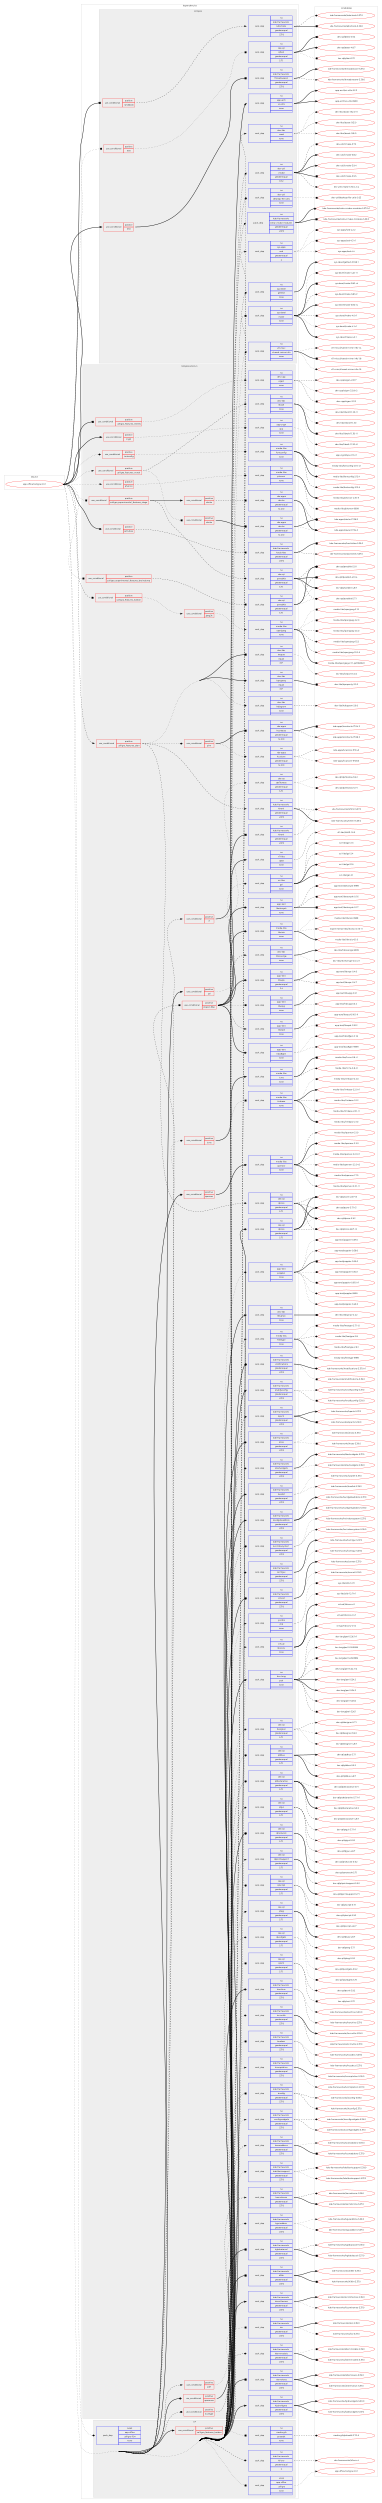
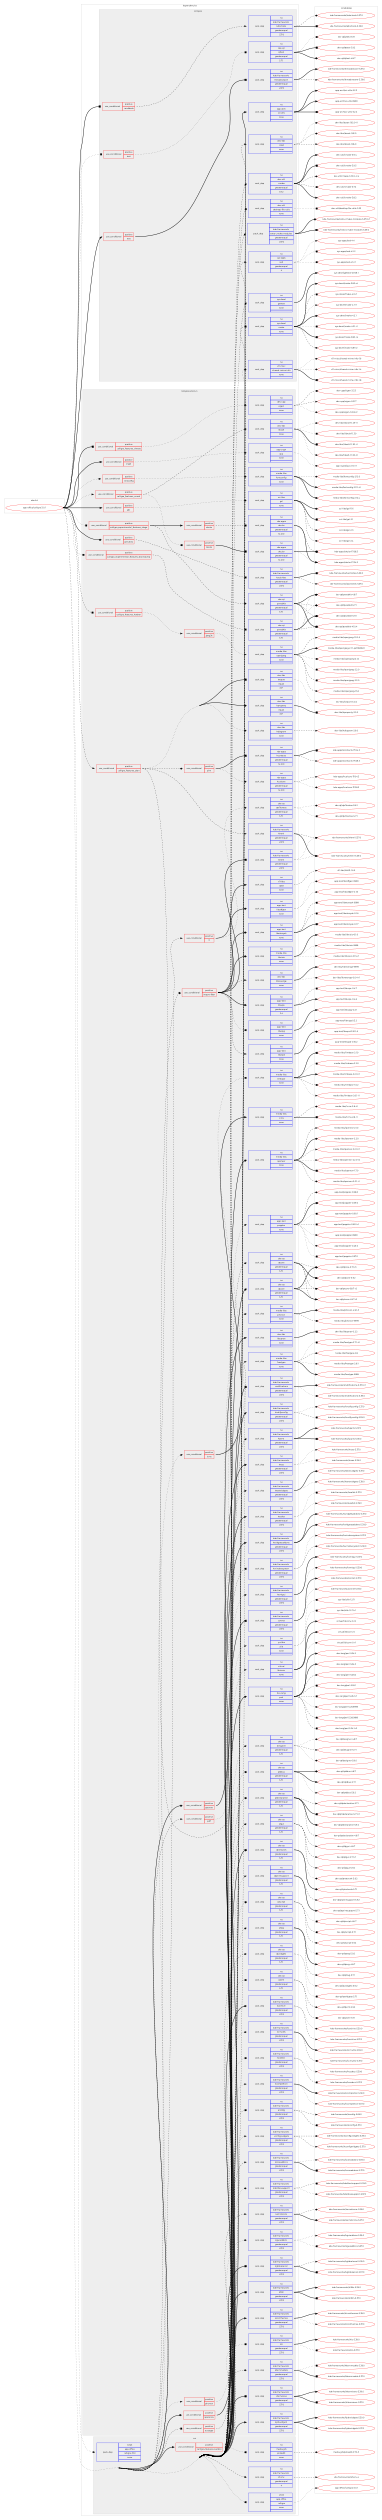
node "app-arch/xz-utils-5.2.2": added
node "experimental-libs/libvisio-0.1.5-r1": label "experimental-libs/libvisio-0.1.5-r1" -> "media-libs/libvisio-0.1.5-r1"
